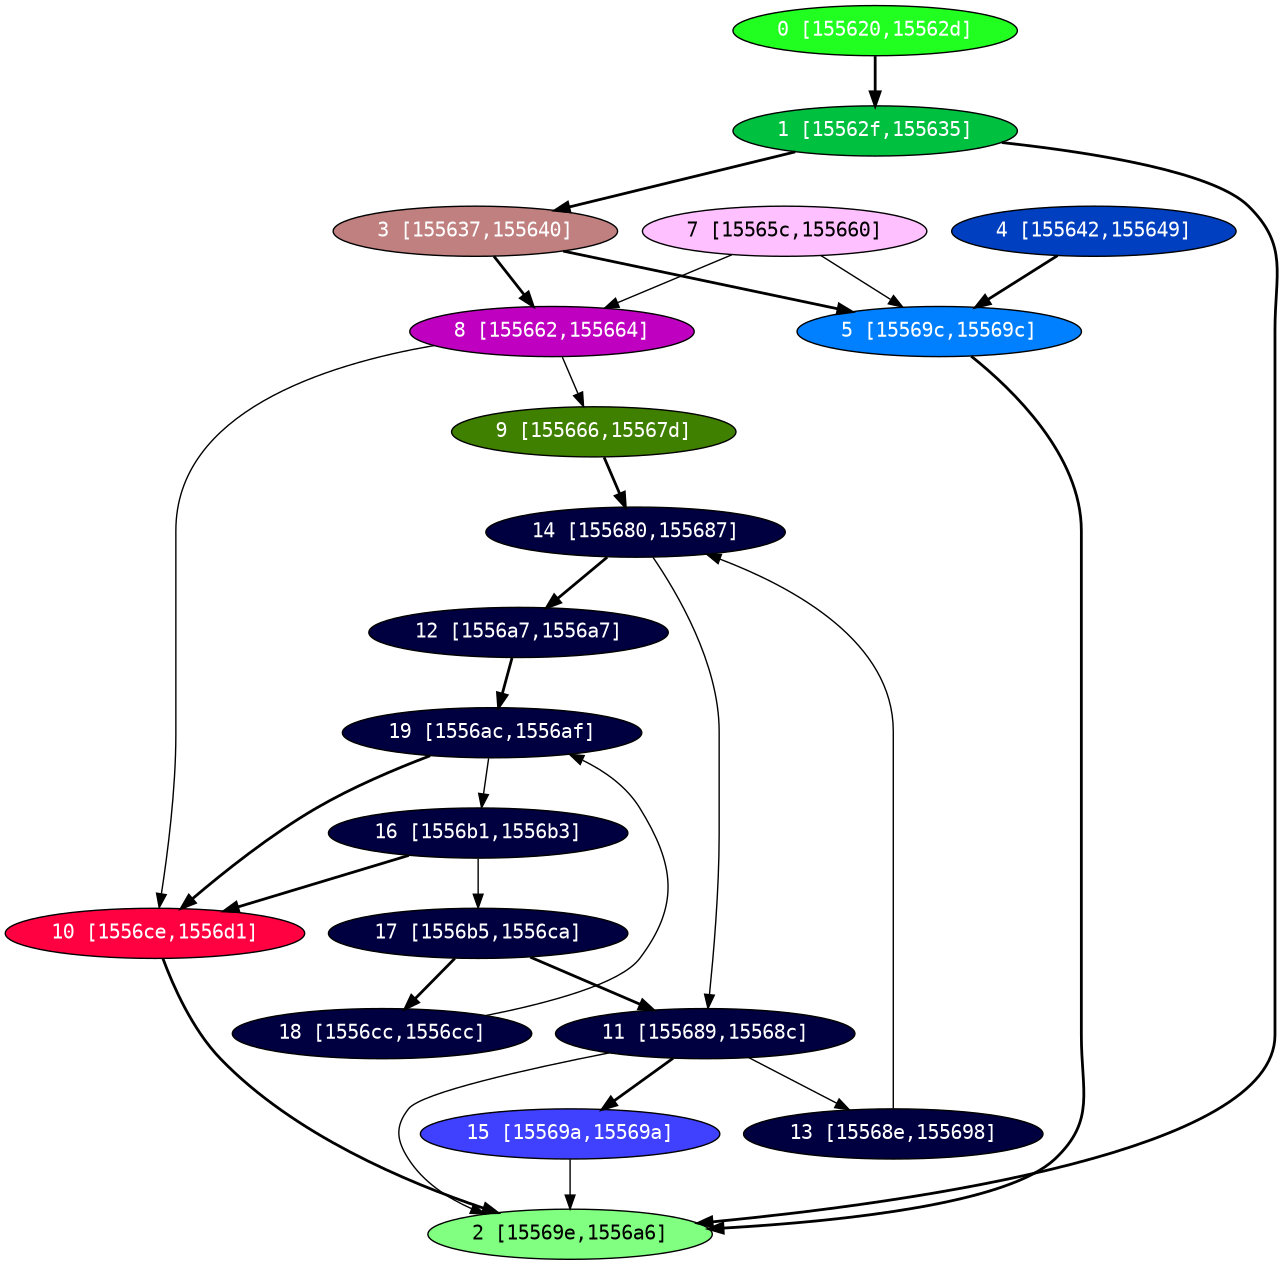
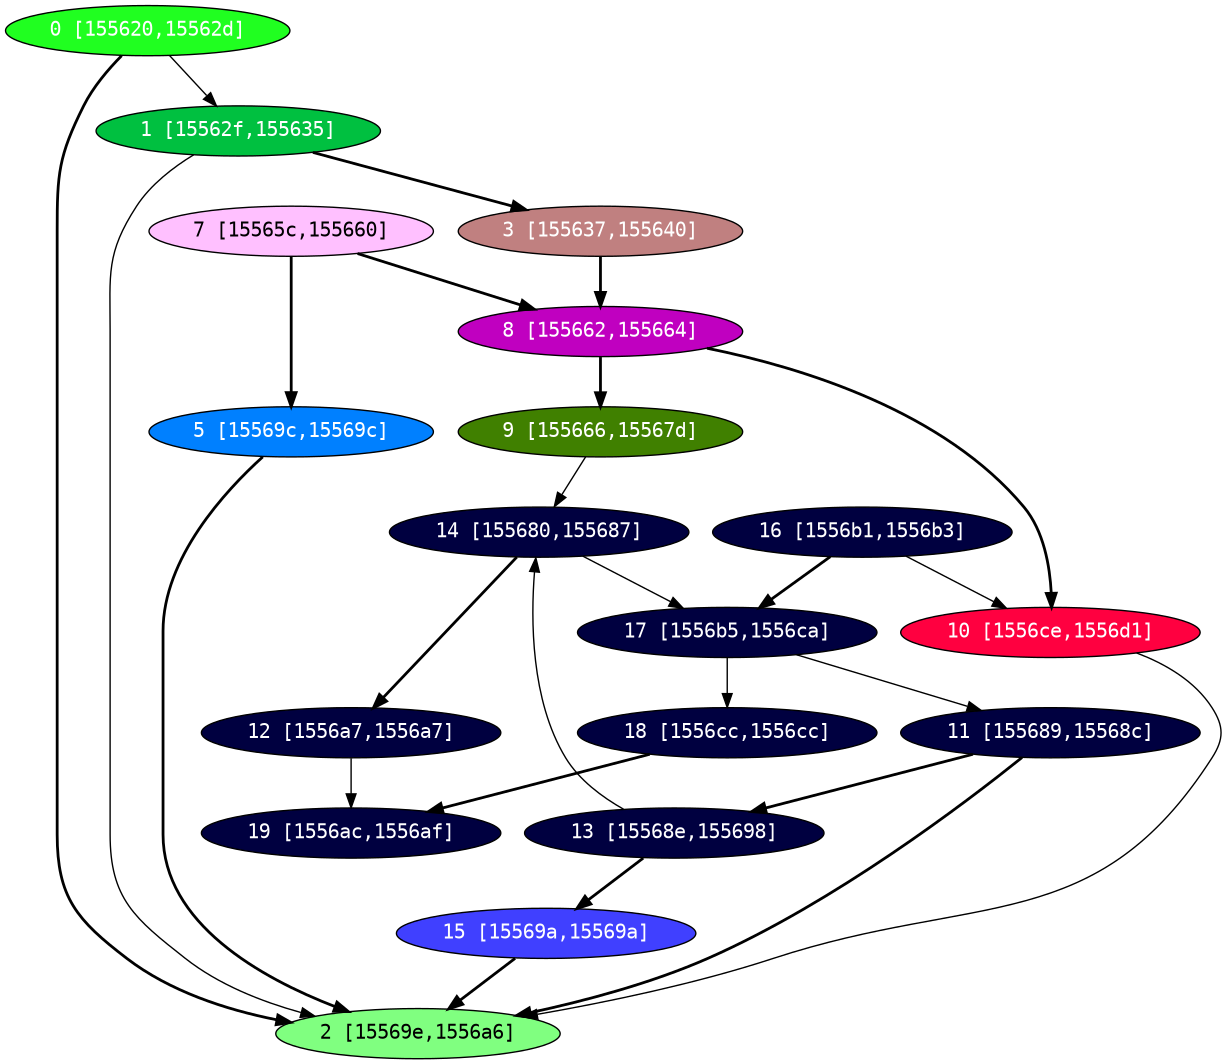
edge "0 [155620,15562d]" -> "1 [15562f,155635]": style bold -> solid
node "4 [155642,155649]": removed
edge "7 [15565c,155660]" -> "5 [15569c,15569c]": style solid -> bold
edge "3 [155637,155640]" -> "5 [15569c,15569c]": removed
edge "7 [15565c,155660]" -> "8 [155662,155664]": style solid -> bold
edge "8 [155662,155664]" -> "9 [155666,15567d]": style solid -> bold
edge "9 [155666,15567d]" -> "14 [155680,155687]": style bold -> solid
edge "8 [155662,155664]" -> "10 [1556ce,1556d1]": style solid -> bold
edge "0 [155620,15562d]" -> "2 [15569e,1556a6]": added
edge "12 [1556a7,1556a7]" -> "19 [1556ac,1556af]": style bold -> solid
edge "14 [155680,155687]" -> "11 [155689,15568c]": now "14 [155680,155687]" -> "17 [1556b5,1556ca]"
edge "19 [1556ac,1556af]" -> "16 [1556b1,1556b3]": removed
edge "1 [15562f,155635]" -> "2 [15569e,1556a6]": style bold -> solid
edge "19 [1556ac,1556af]" -> "10 [1556ce,1556d1]": removed
edge "16 [1556b1,1556b3]" -> "17 [1556b5,1556ca]": style solid -> bold
edge "16 [1556b1,1556b3]" -> "10 [1556ce,1556d1]": style bold -> solid
edge "18 [1556cc,1556cc]" -> "19 [1556ac,1556af]": style solid -> bold
edge "17 [1556b5,1556ca]" -> "18 [1556cc,1556cc]": style bold -> solid
edge "17 [1556b5,1556ca]" -> "11 [155689,15568c]": style bold -> solid
edge "11 [155689,15568c]" -> "15 [15569a,15569a]": now "13 [15568e,155698]" -> "15 [15569a,15569a]"
edge "11 [155689,15568c]" -> "13 [15568e,155698]": style solid -> bold
edge "11 [155689,15568c]" -> "2 [15569e,1556a6]": style solid -> bold
edge "10 [1556ce,1556d1]" -> "2 [15569e,1556a6]": style bold -> solid
edge "15 [15569a,15569a]" -> "2 [15569e,1556a6]": style solid -> bold
